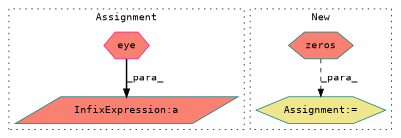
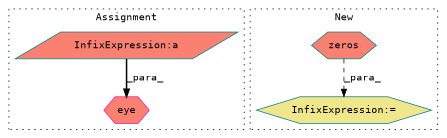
edge "eye" -> "InfixExpression:a": reversed
node "Assignment:=": label "Assignment:=" -> "InfixExpression:="
